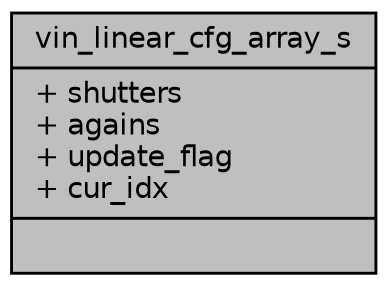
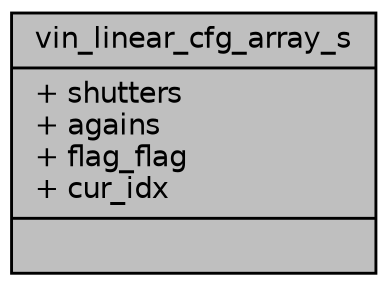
node "vin_linear_cfg_array_s": text "+ update_flag" -> "+ flag_flag"
